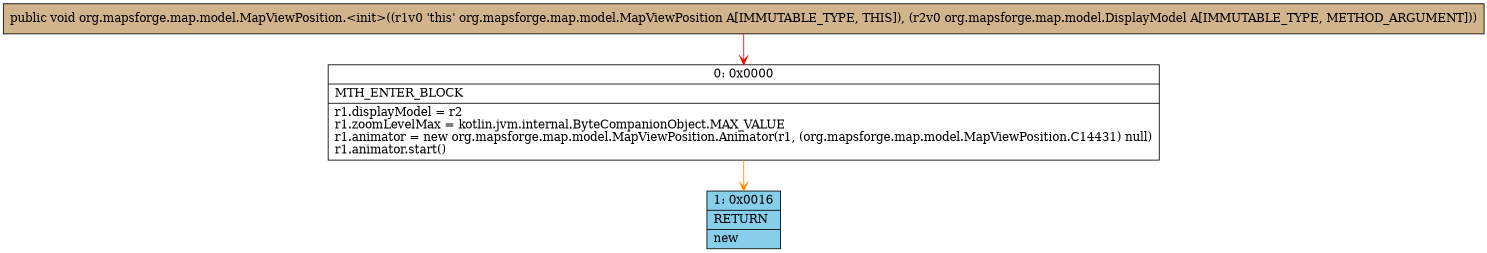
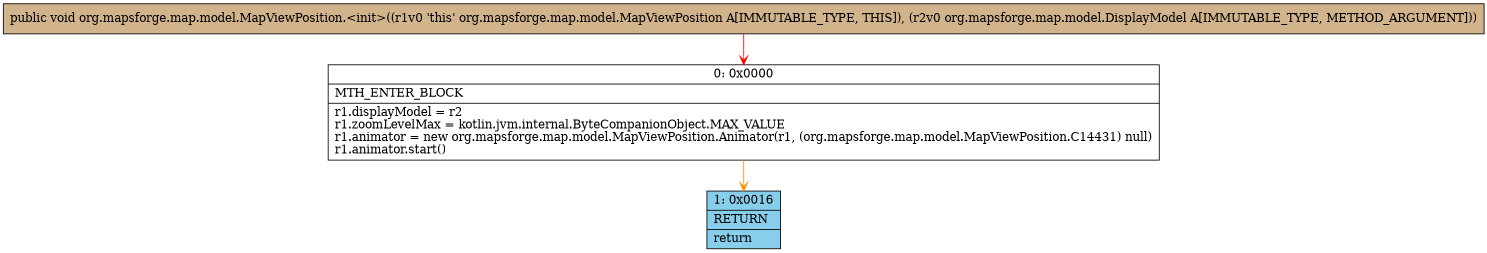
node "1: 0x0016": text "new" -> "return"
